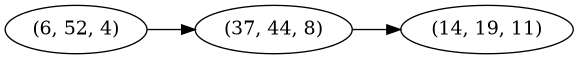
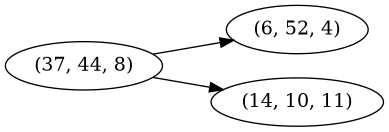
edge "(6, 52, 4)" -> "(37, 44, 8)": reversed
node "(14, 19, 11)": label "(14, 19, 11)" -> "(14, 10, 11)"
